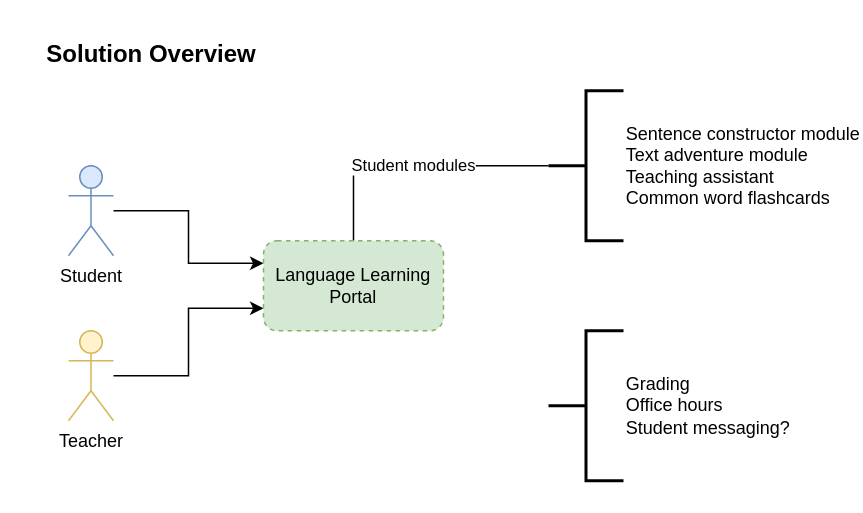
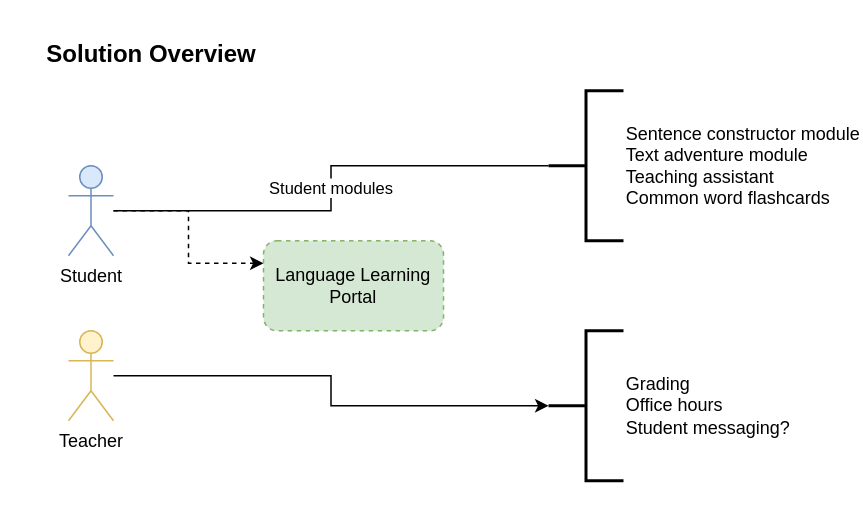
edge "Sentence constructor module Text adventure module Teaching assistant Common word flashcards" -- "Language Learning Portal": now "Sentence constructor module Text adventure module Teaching assistant Common word flashcards" -- "Student"
edge "Student" -> "Language Learning Portal": style solid -> dashed
edge "Teacher" -> "Language Learning Portal": now "Teacher" -> "Grading Office hours Student messaging?"
